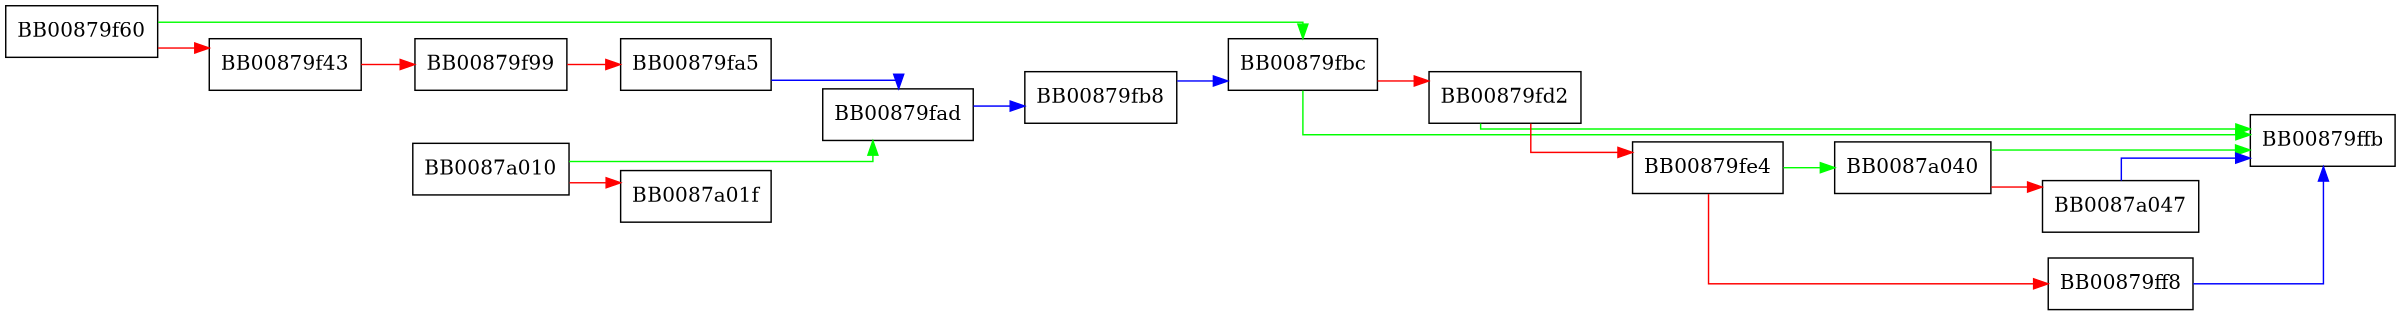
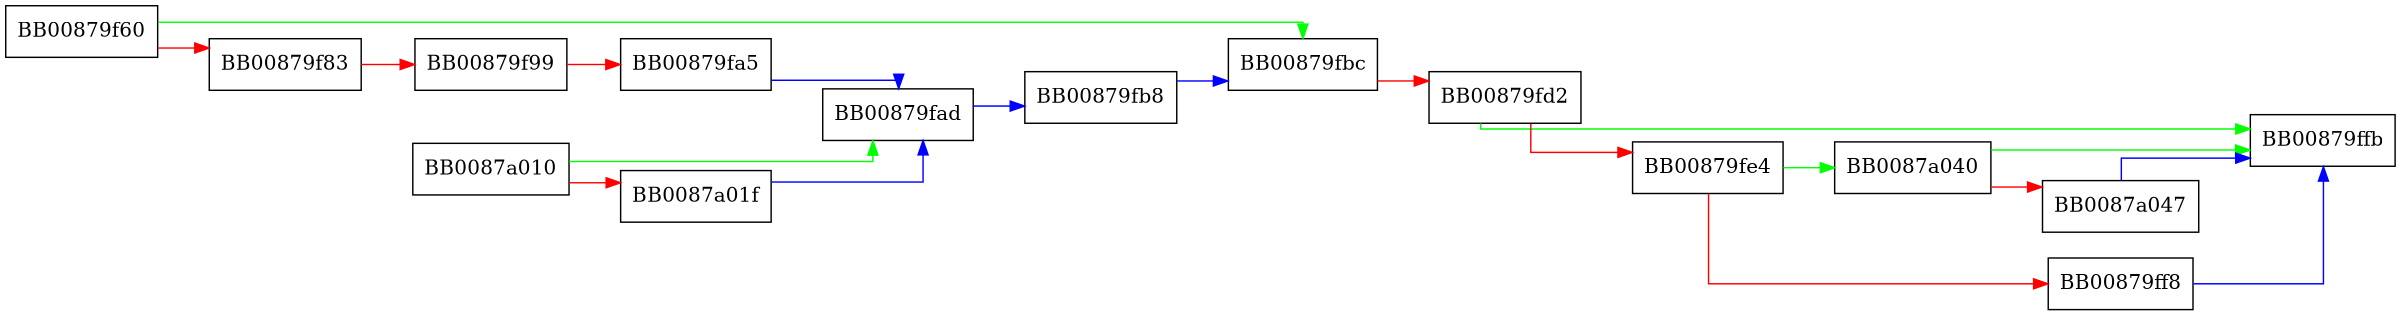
node "BB00879f43": label "BB00879f43" -> "BB00879f83"
edge "BB00879fbc" -> "BB00879ffb": removed
edge "BB0087a01f" -> "BB00879fad": added
